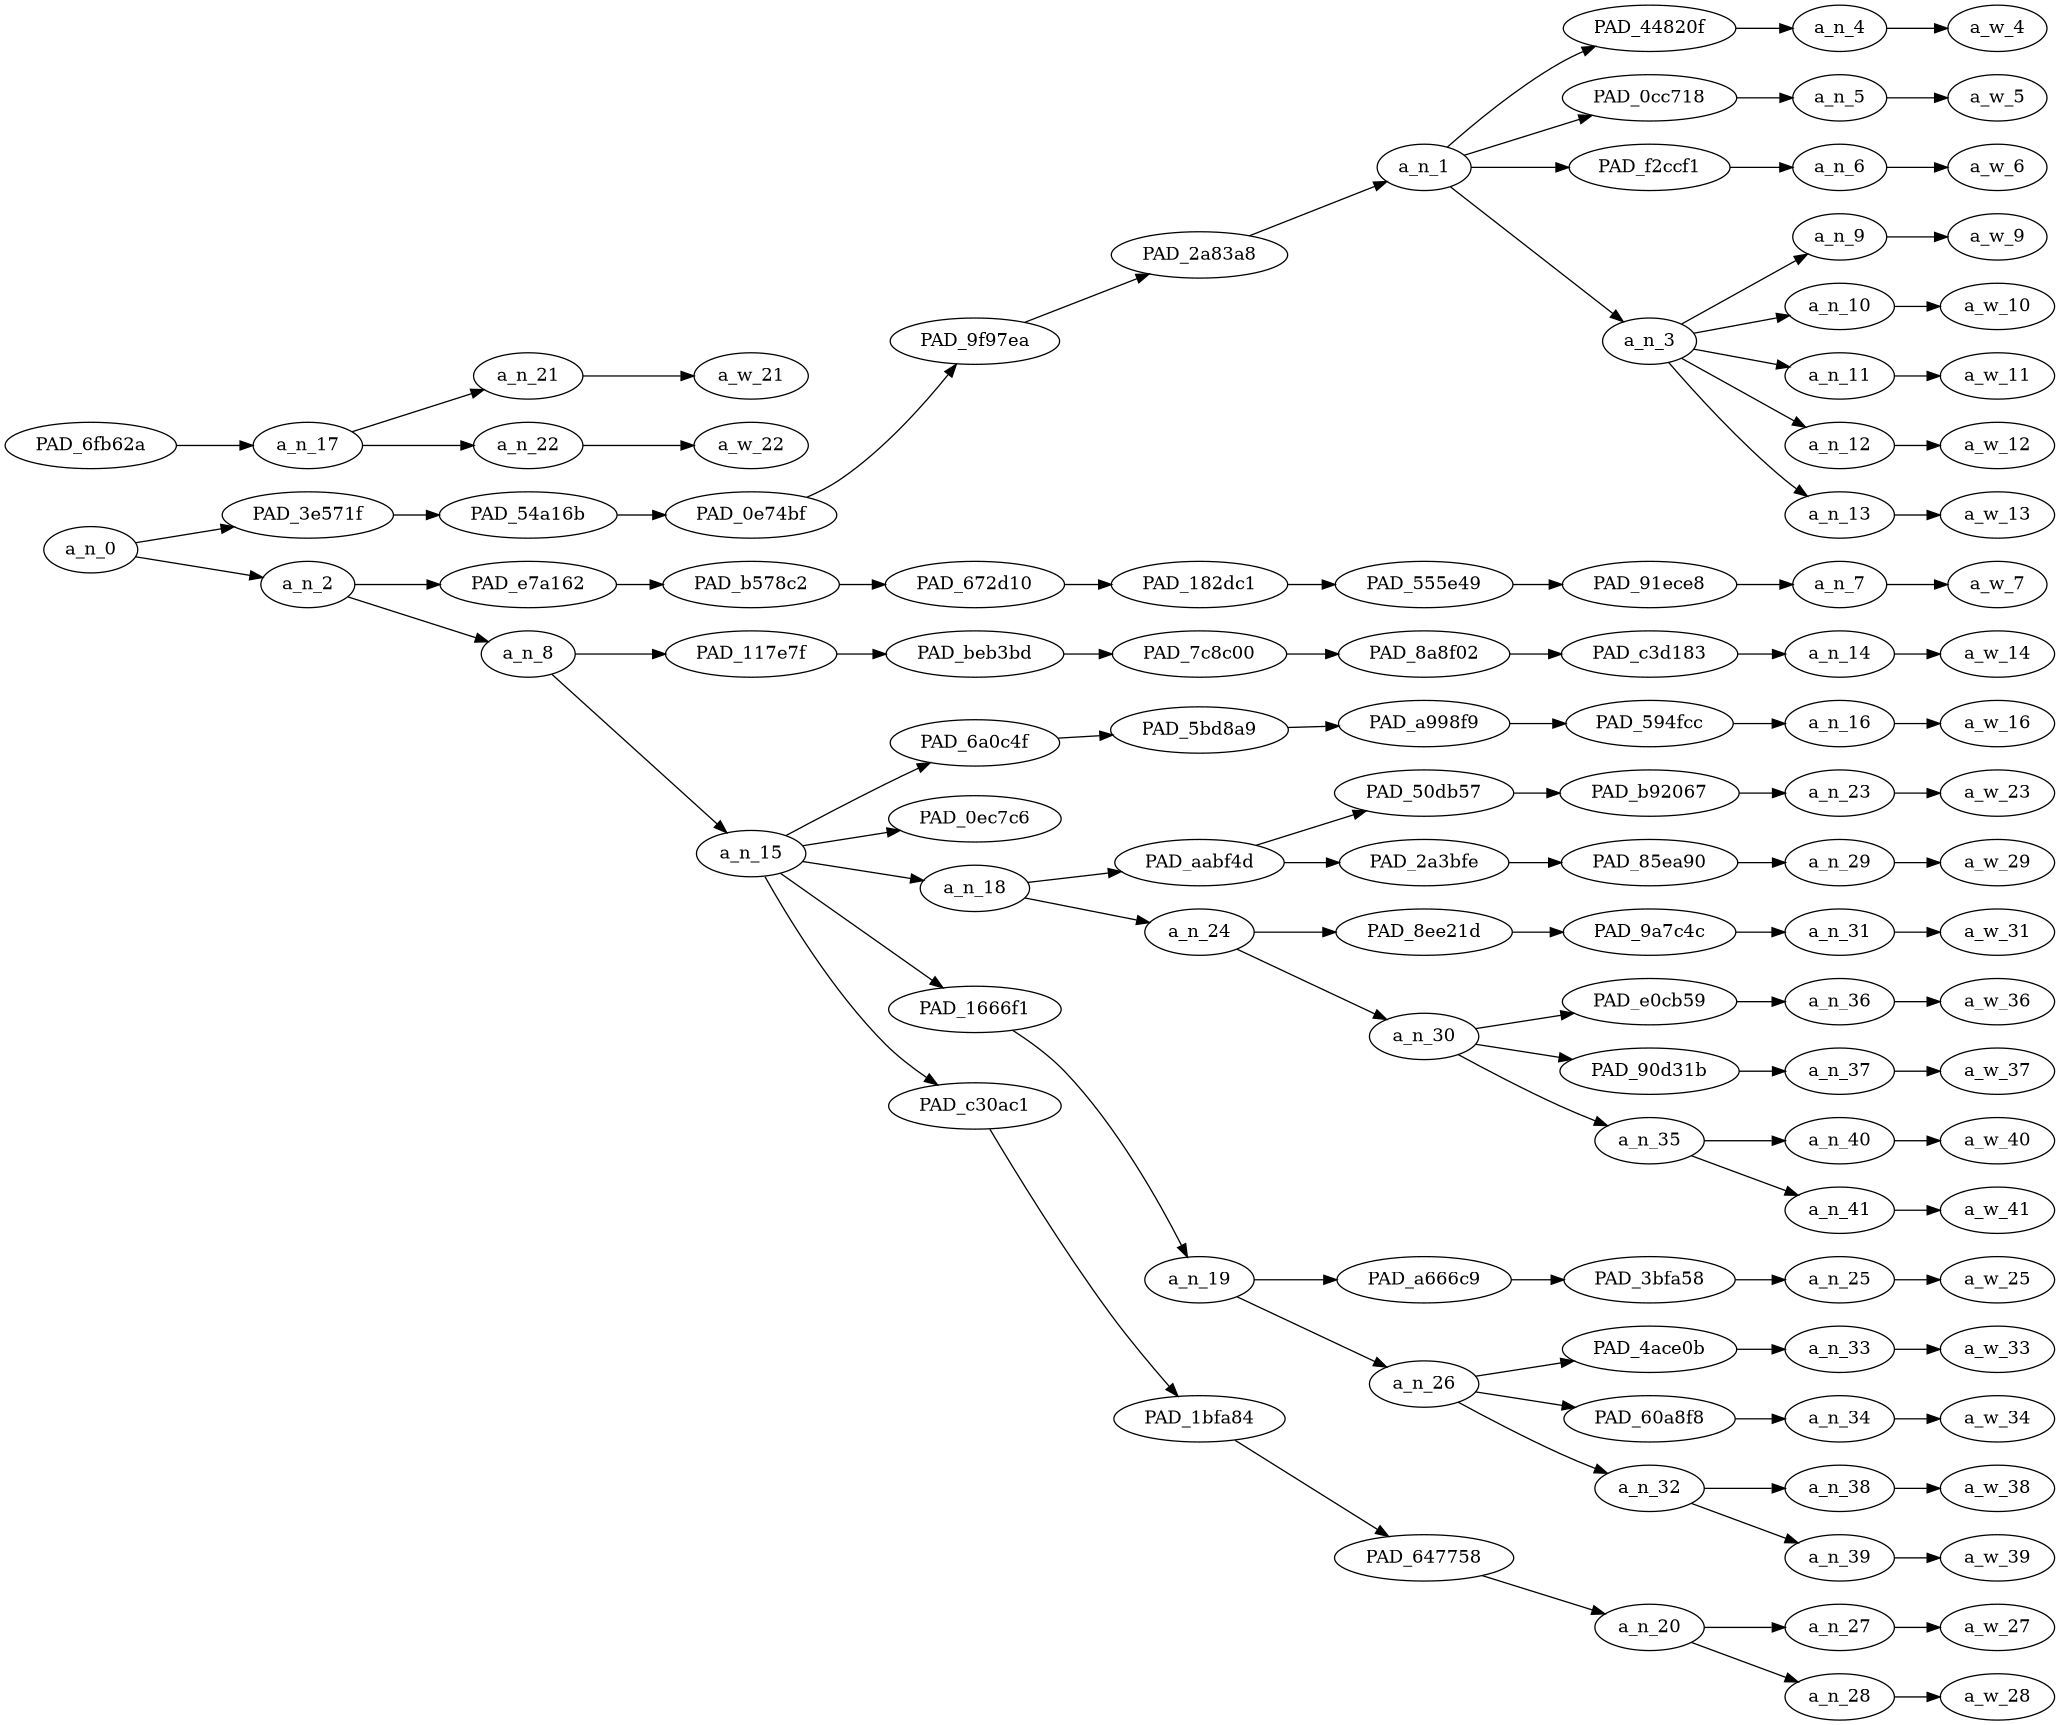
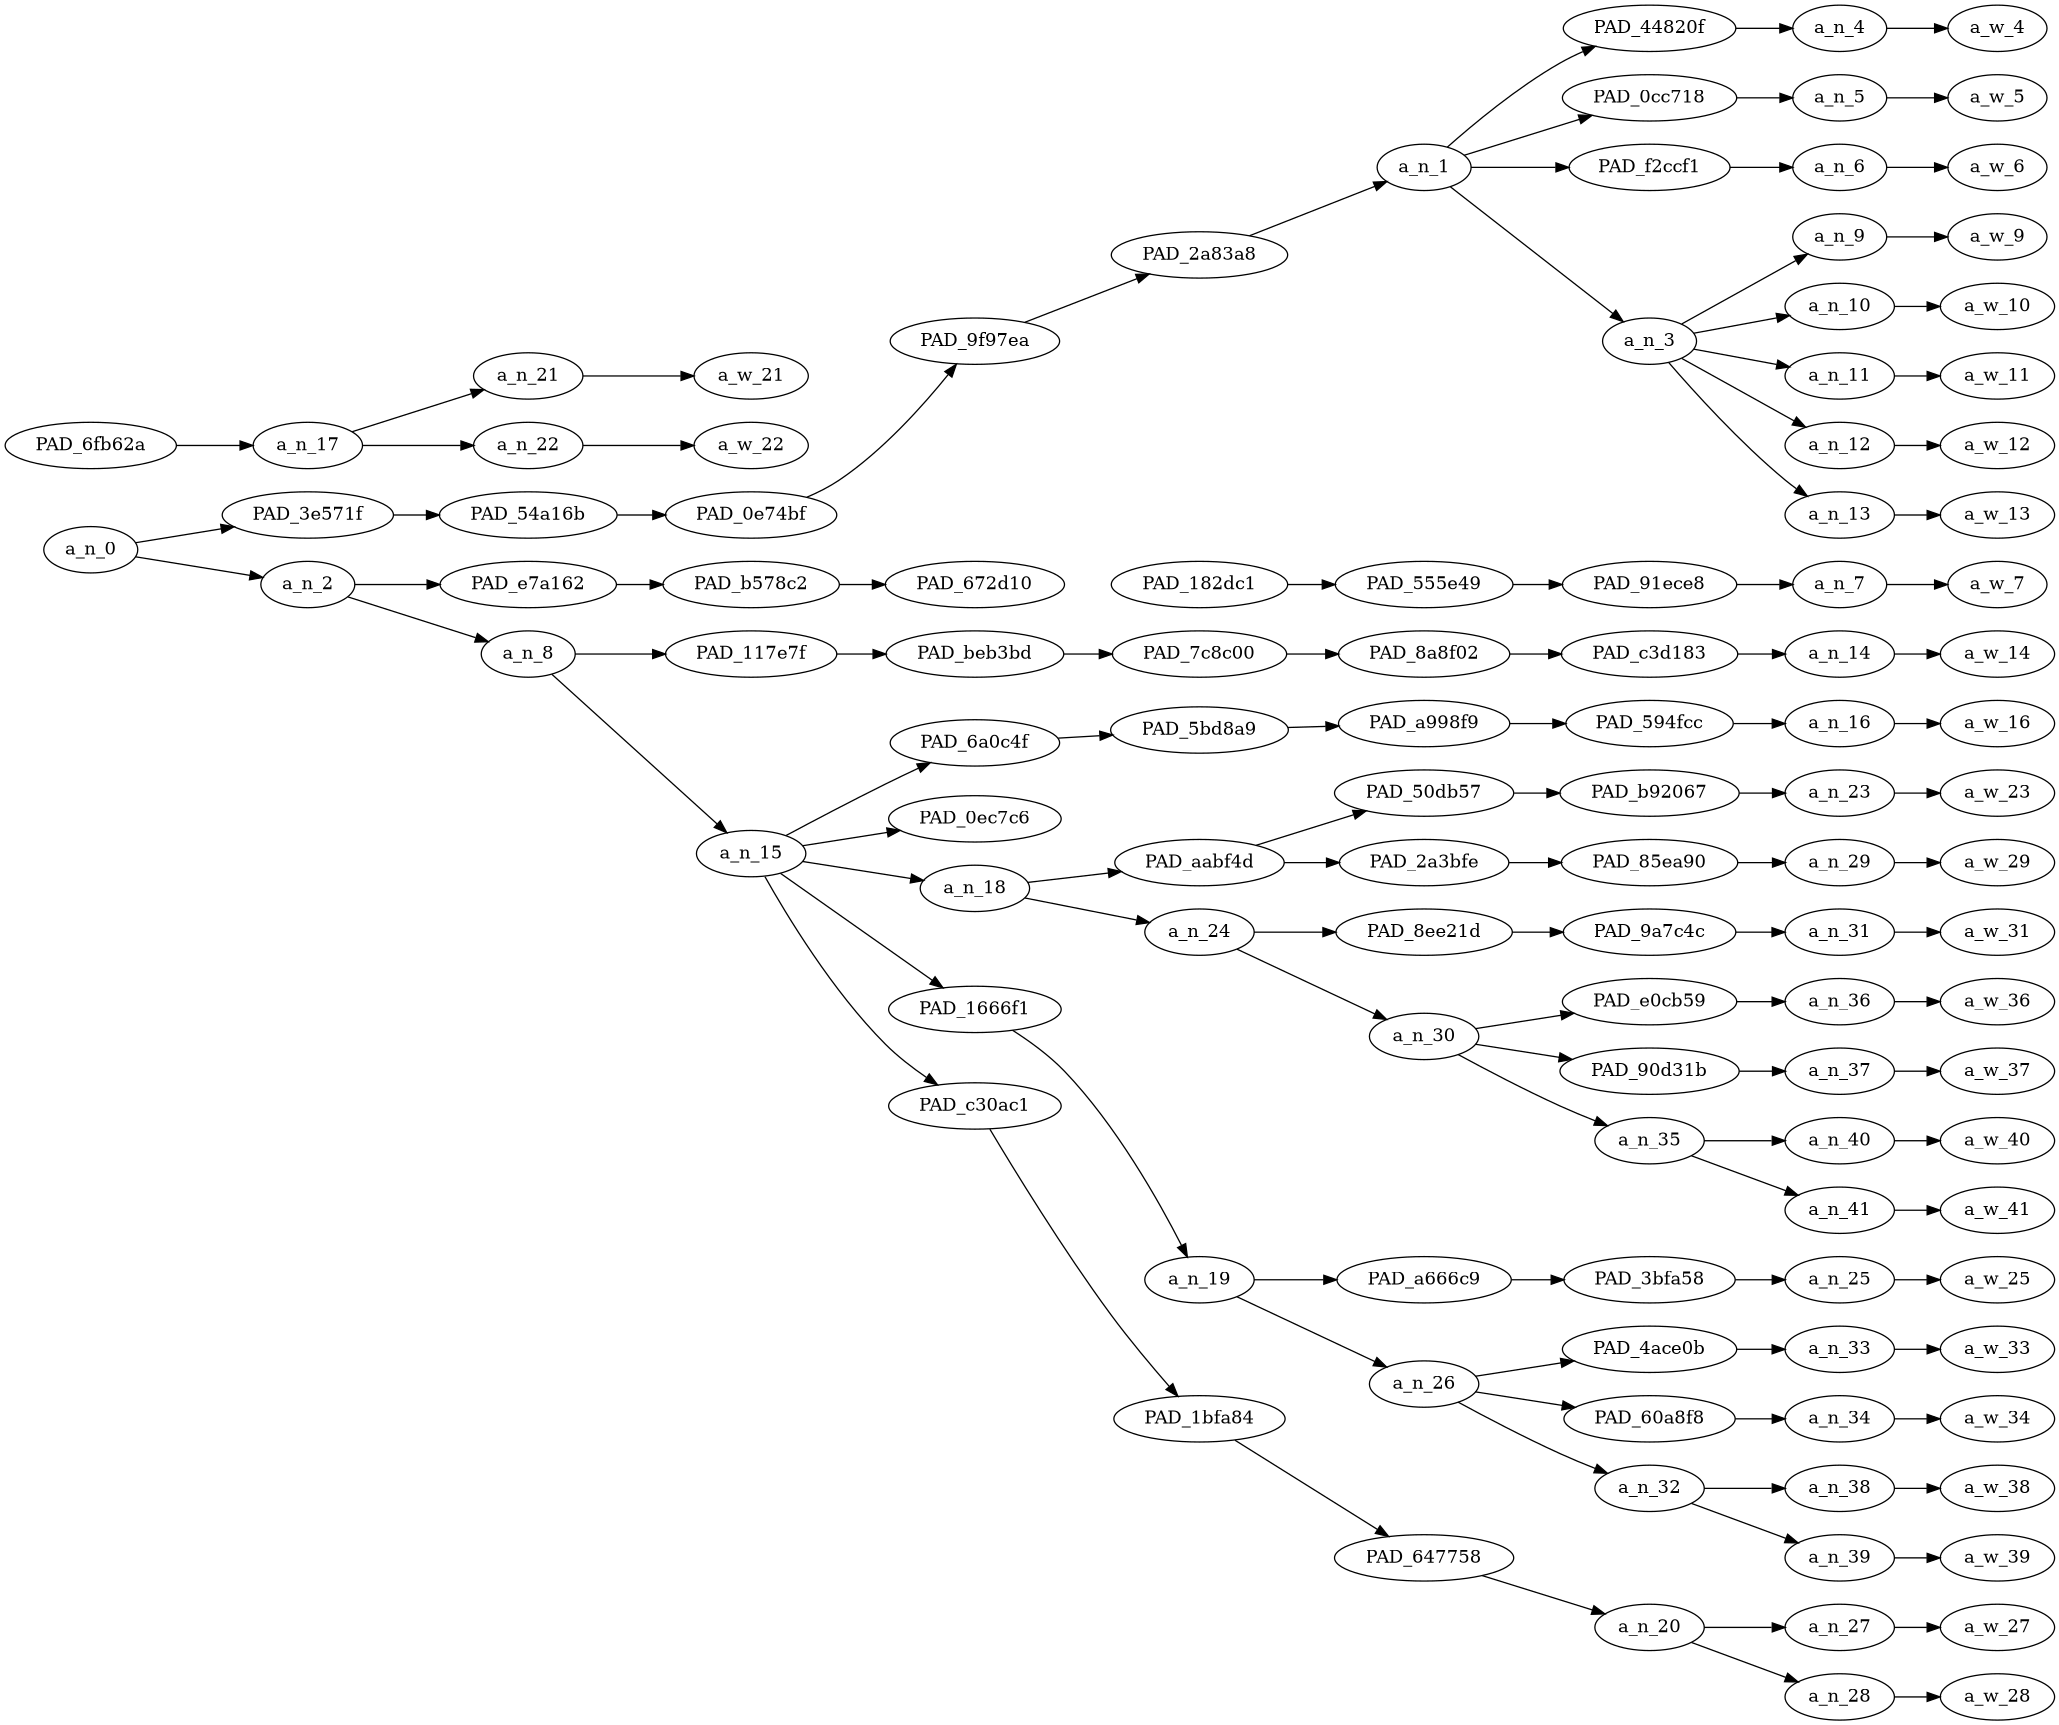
edge "PAD_672d10" -> "PAD_182dc1": removed
